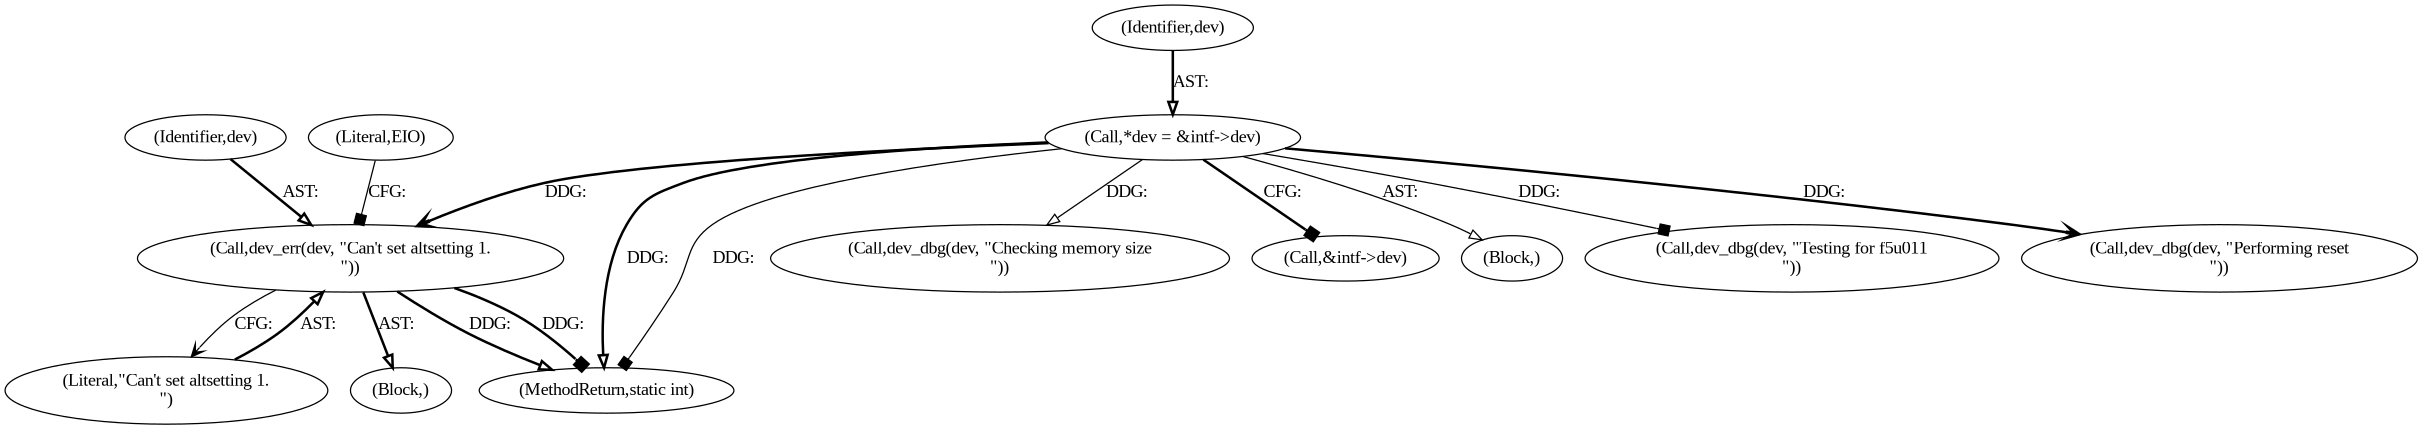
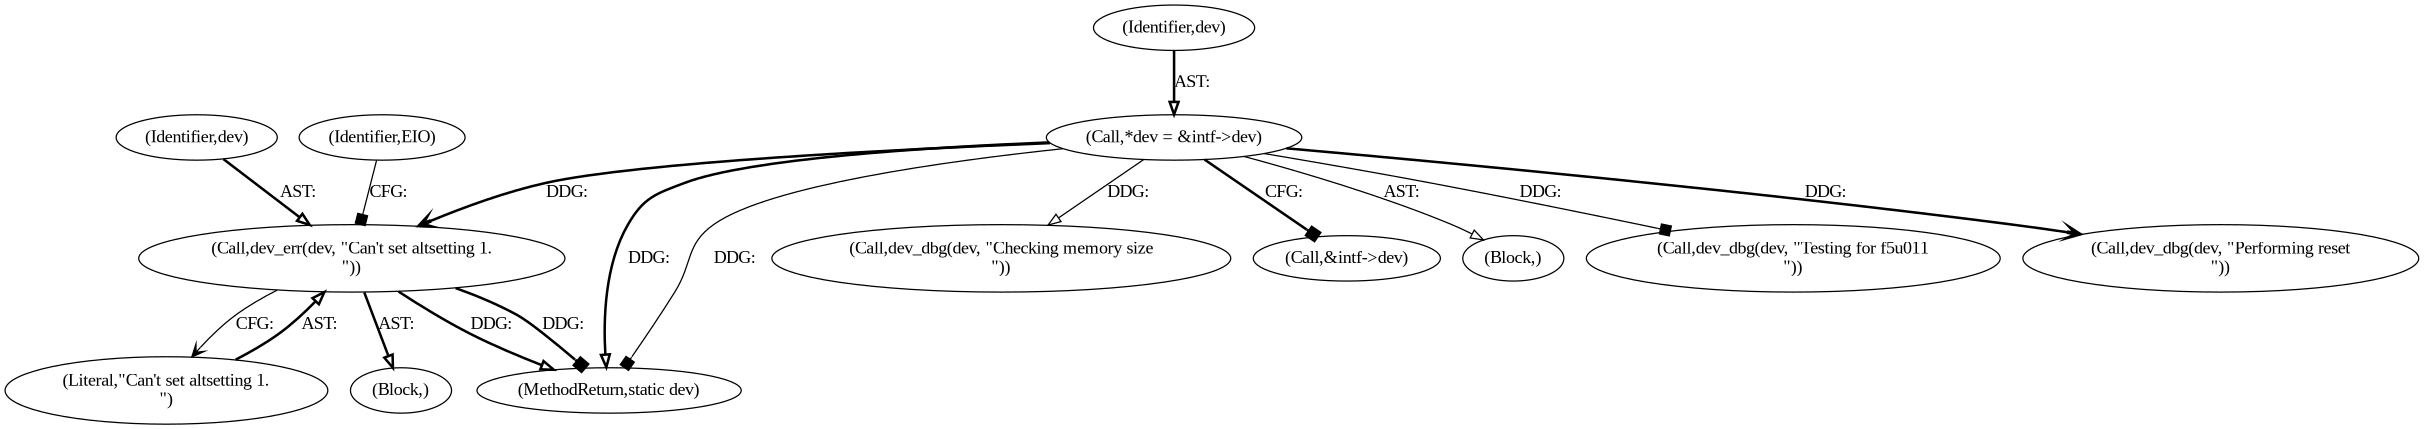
node "(Literal,EIO)": label "(Literal,EIO)" -> "(Identifier,EIO)"
node "(MethodReturn,static int)": label "(MethodReturn,static int)" -> "(MethodReturn,static dev)"
